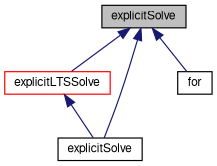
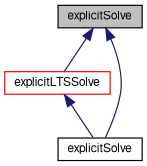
node "for": removed
